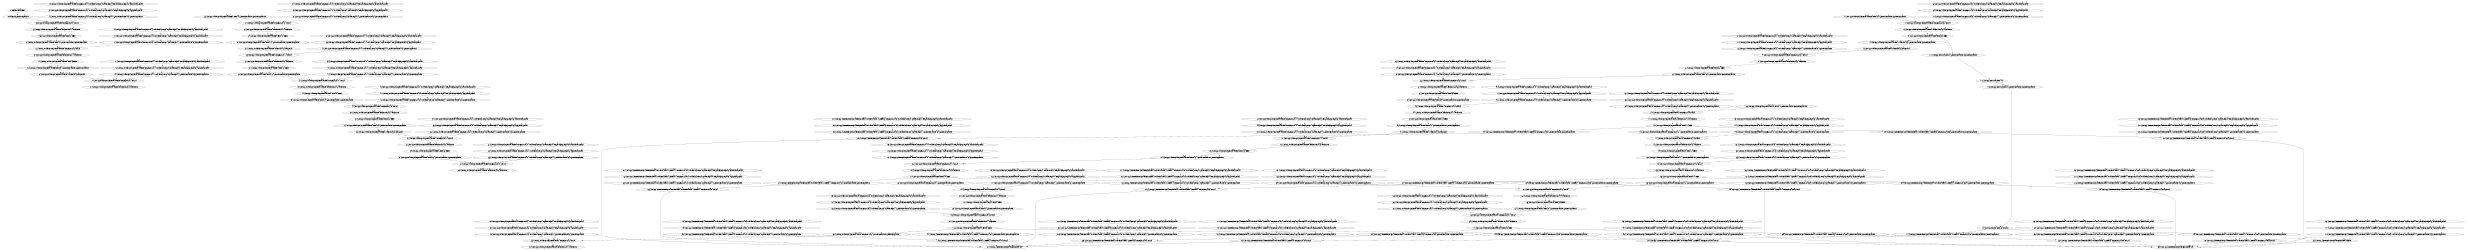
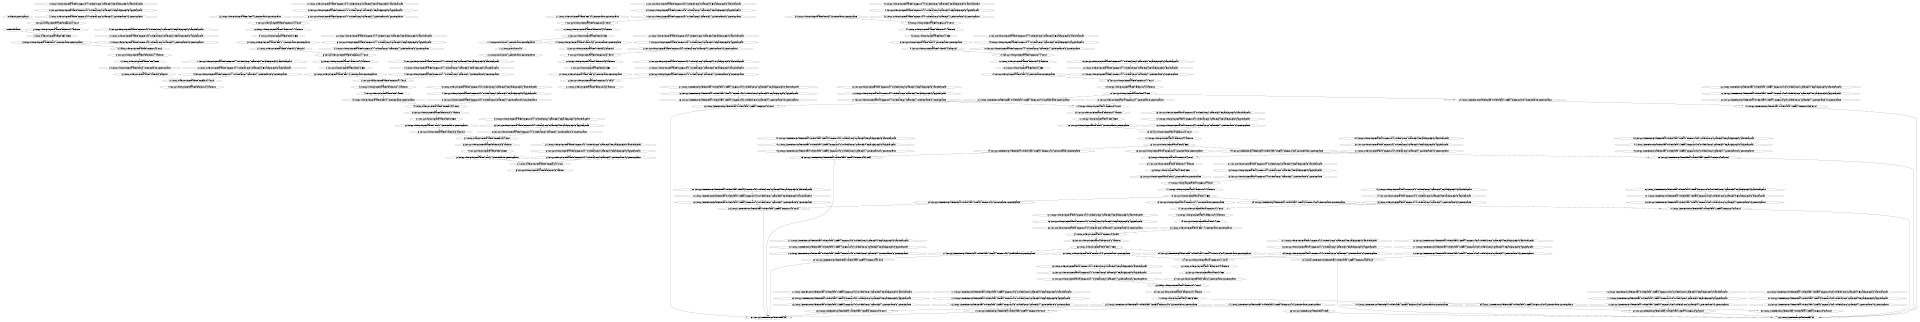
edge "0 /nncf_model_basenet" -> "1 ModuleDict/symmetric_quantize": now "0 /nncf_model_basenet" -> "7 SSD_VGG/MultiOutputSequential[basenet]/ReLU[2]/RELU"
node "88 SSD_VGG/MultiOutputSequential[basenet]/ReLU[39]/RELU": removed
node "135 SSD_VGG/MultiOutputSequential[extras]/ReLU[8]/RELU": added
node "114 SSD_VGG/L2Norm[L2Norm]/__rmul__": removed
